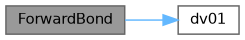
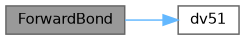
node "dv01": label "dv01" -> "dv51"
